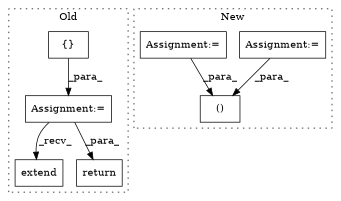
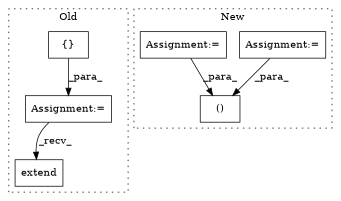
node "return": removed
